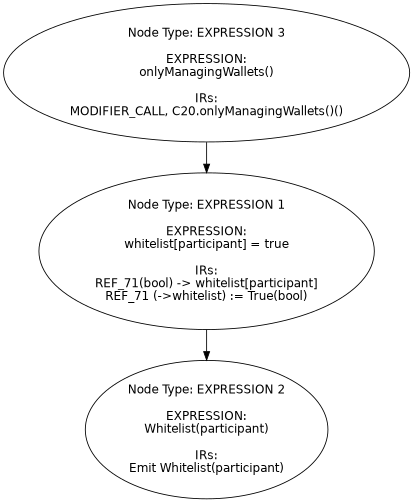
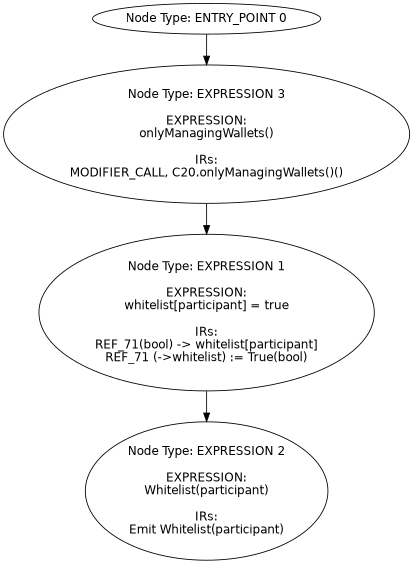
node "Node Type: ENTRY_POINT 0": added
